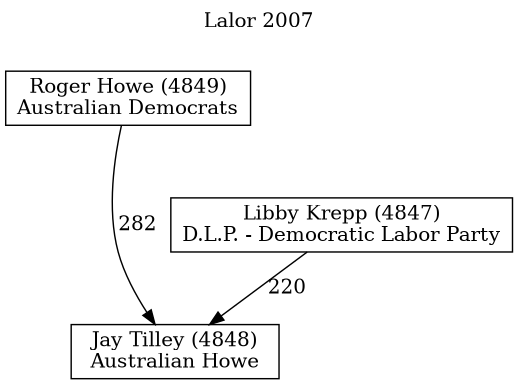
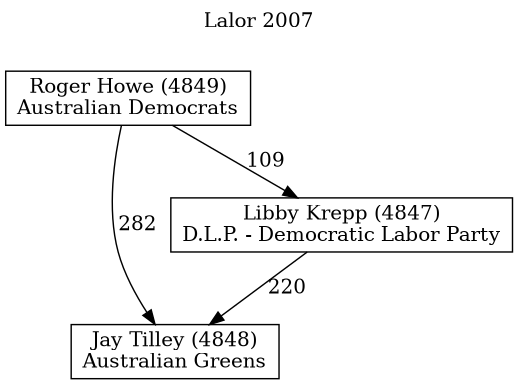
edge "Roger Howe (4849) Australian Democrats" -> "Libby Krepp (4847) D.L.P. - Democratic Labor Party": added, label "109"
node "Jay Tilley (4848) Australian Howe": label "Jay Tilley (4848) Australian Howe" -> "Jay Tilley (4848) Australian Greens"
